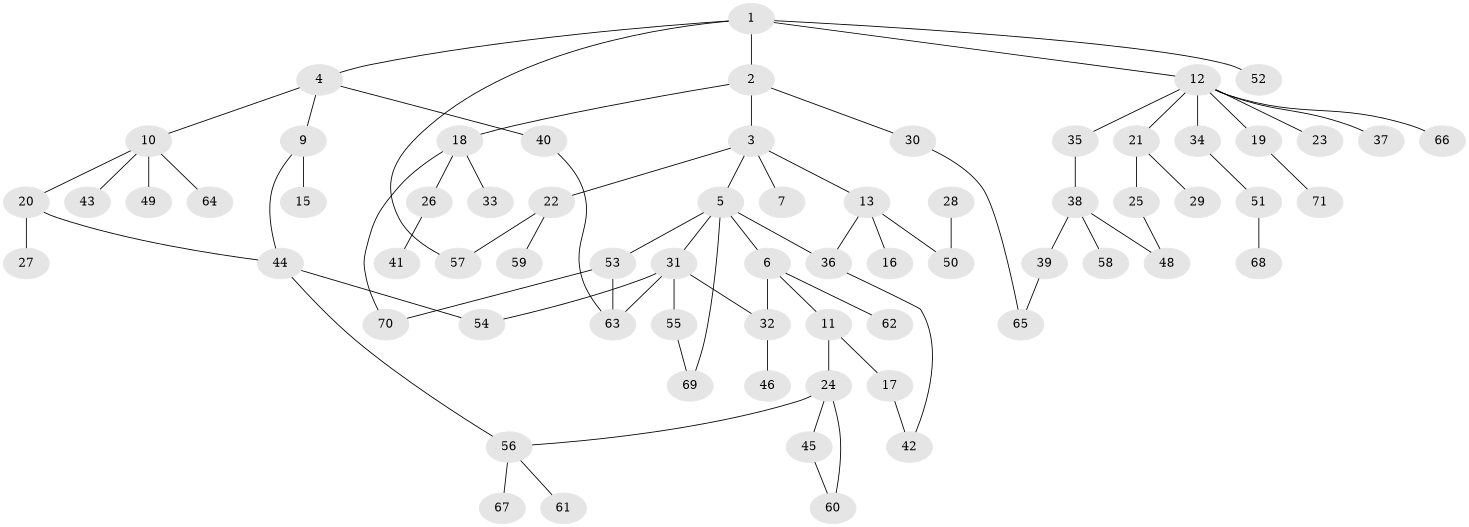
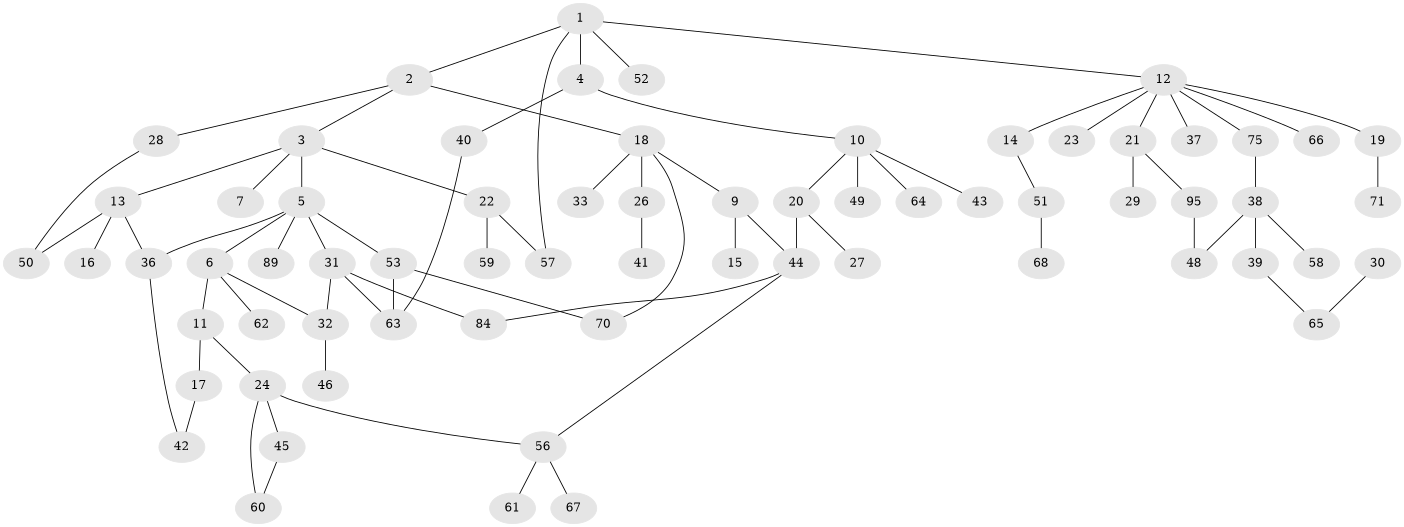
edge "4" -- "9": now "18" -- "9"
edge "2" -- "30": now "2" -- "28"
node "35": label "35" -> "75"
node "34": label "34" -> "14"
node "25": label "25" -> "95"
node "54": label "54" -> "84"
node "55": removed
node "69": label "69" -> "89"
